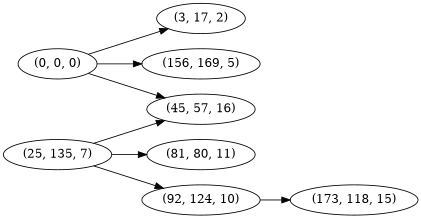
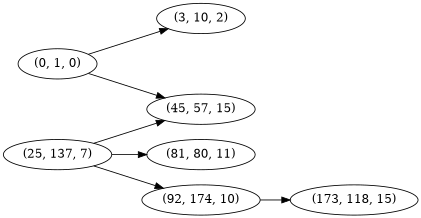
node "(3, 17, 2)": label "(3, 17, 2)" -> "(3, 10, 2)"
node "(0, 0, 0)": label "(0, 0, 0)" -> "(0, 1, 0)"
node "(156, 169, 5)": removed
node "(45, 57, 16)": label "(45, 57, 16)" -> "(45, 57, 15)"
node "(25, 135, 7)": label "(25, 135, 7)" -> "(25, 137, 7)"
node "(92, 124, 10)": label "(92, 124, 10)" -> "(92, 174, 10)"
